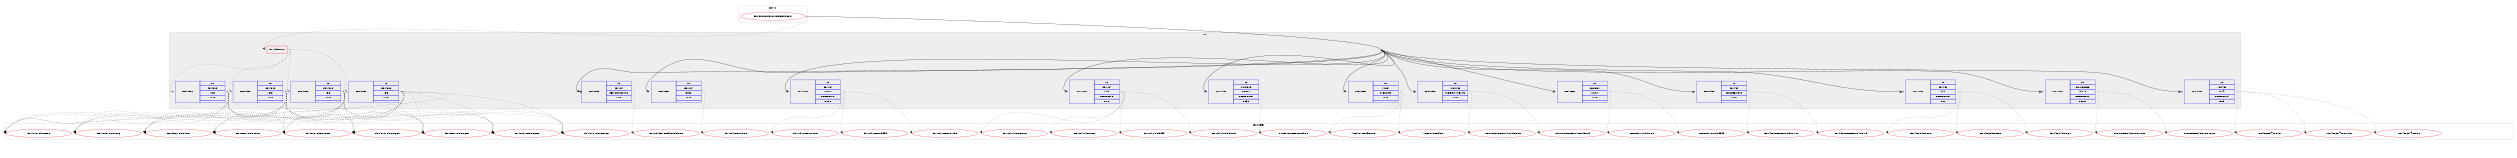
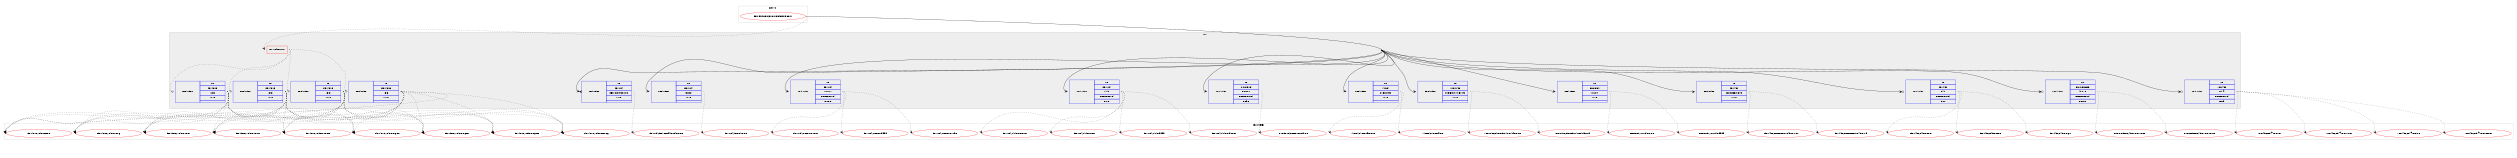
node "x11-libs/gtk+-2.24.32-r1": added
